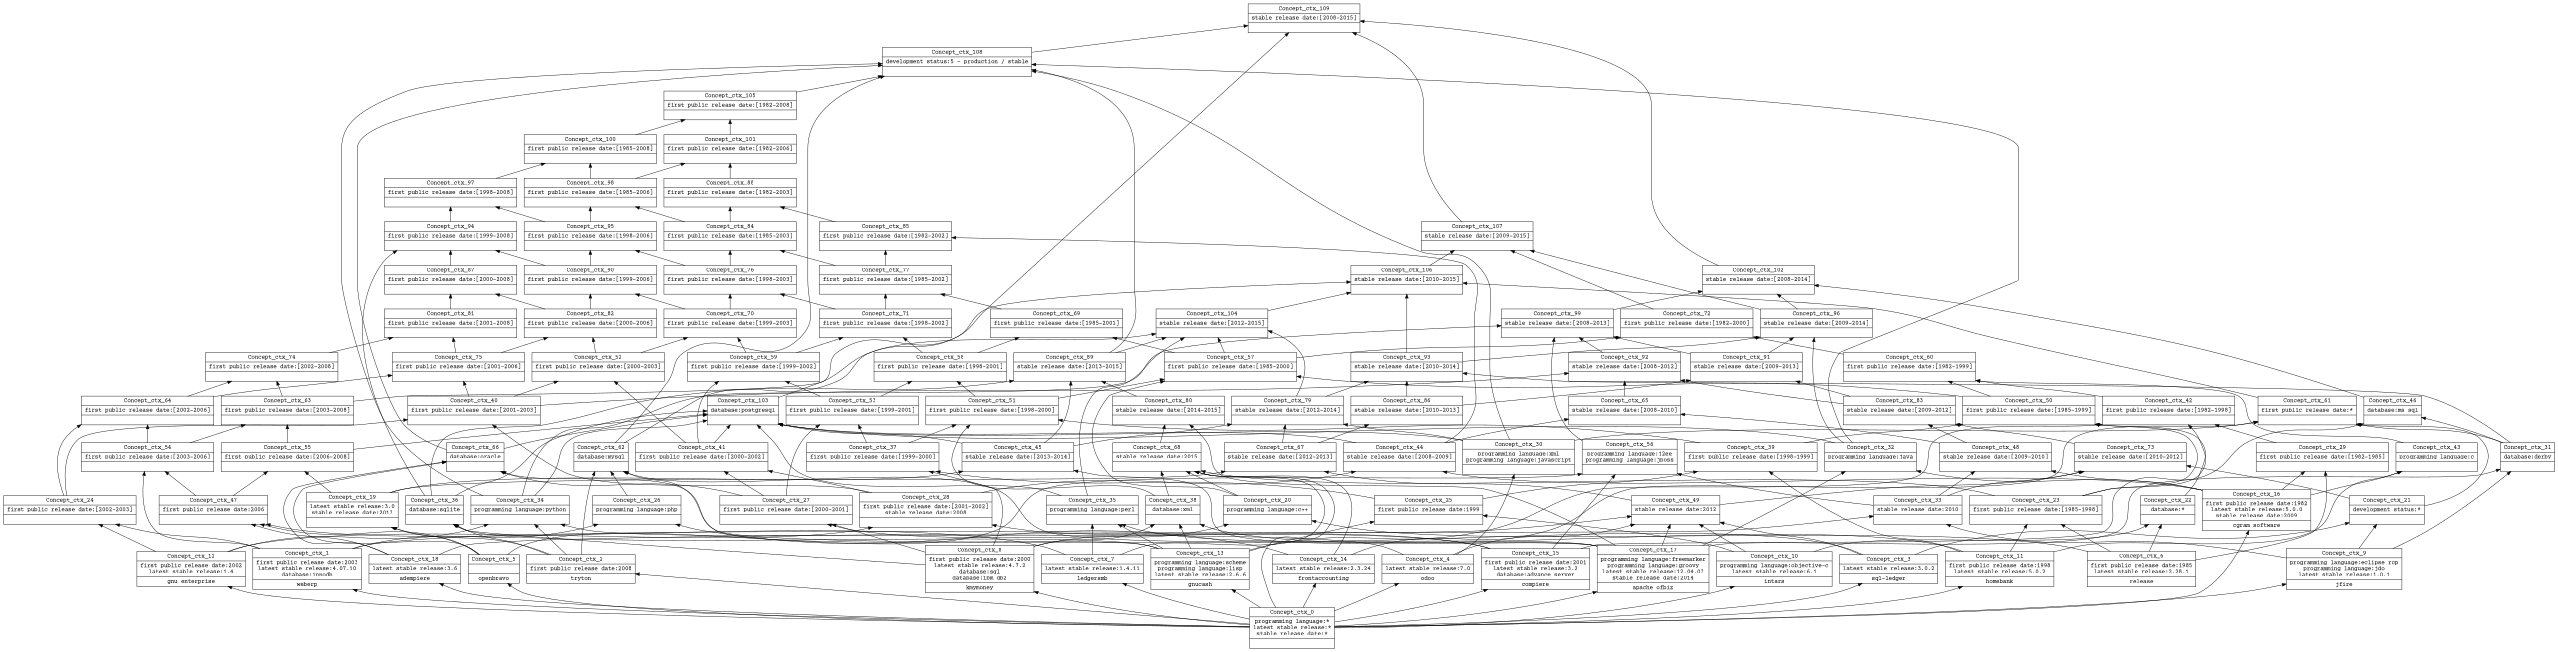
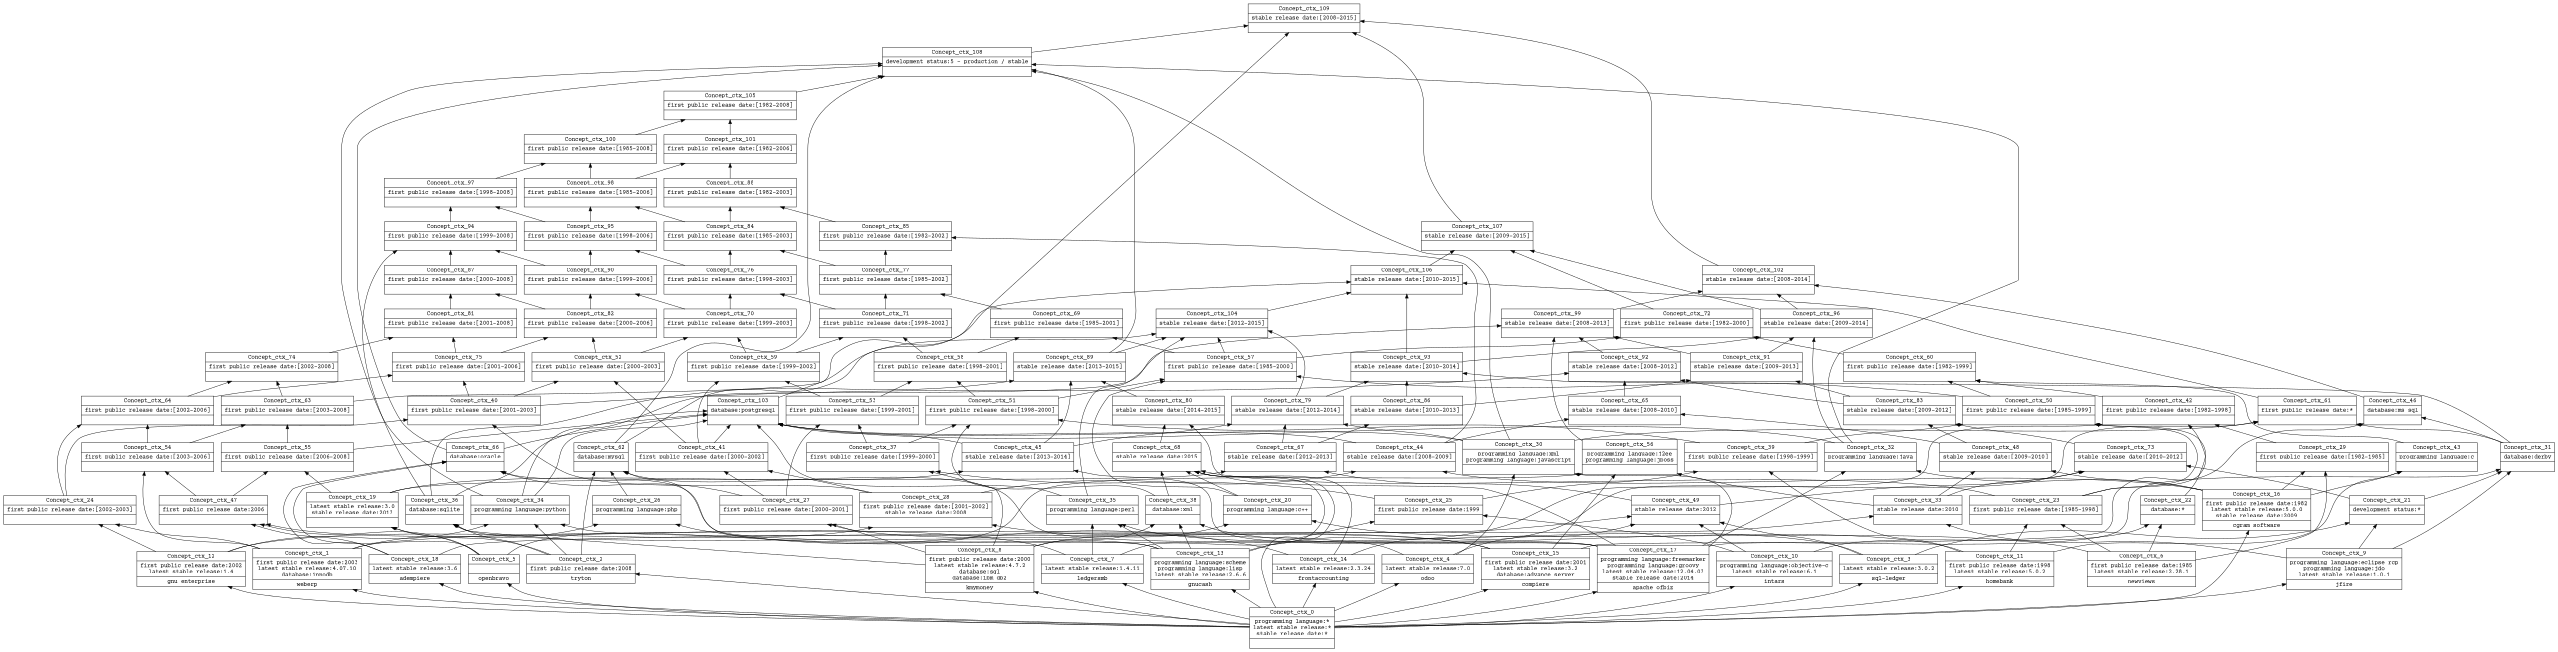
edge "Concept_ctx_21" -> "Concept_ctx_61": now "Concept_ctx_21" -> "Concept_ctx_31"
edge "Concept_ctx_17" -> "Concept_ctx_49": now "Concept_ctx_17" -> "Concept_ctx_30"
node "Concept_ctx_6": text "release" -> "newviews"
